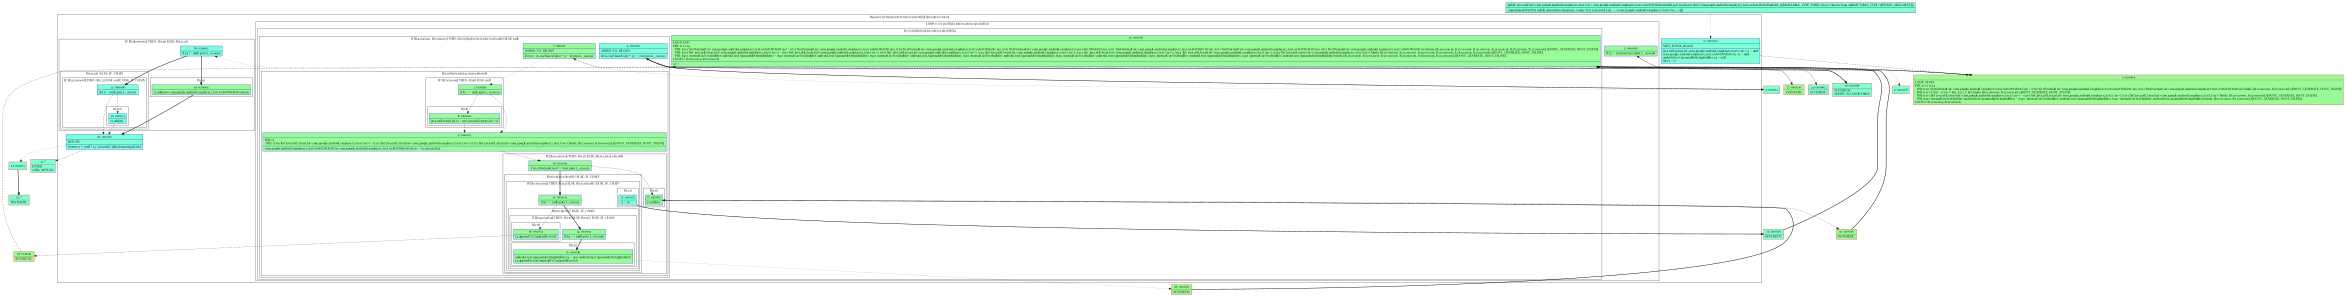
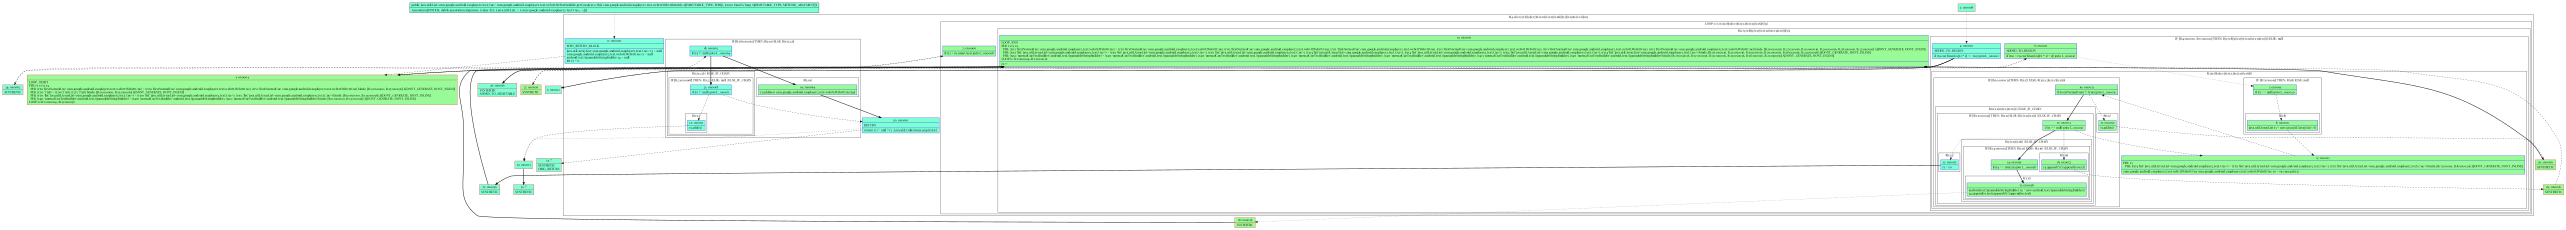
node "0: 0x0000": text "MTH_ENTER_BLOCK" -> "MTH_RETURN_BLOCK"
edge "24: 0x0062" -> "18: 0x0062": style dotted -> dashed
edge "2: 0x0006" -> "3: 0x0008": removed
edge "7: 0x001e" -> "9: 0x0025": now "11: 0x0033" -> "9: 0x0025"
edge "22: 0x0071" -> "20: 0x006c": now "22: 0x0071" -> "23: 0x0075"
edge "11: 0x0033" -> "12: 0x0035": added
node "31: ?": text "ENTER" -> "SYNTHETIC"
edge "28: 0x0036" -> "17: 0x005e": now "28: 0x0036" -> "13: 0x0036"
node "14: 0x0039": text "if (r4 == null) goto L_0x003b" -> "if (r4 == return) goto L_0x003b"
